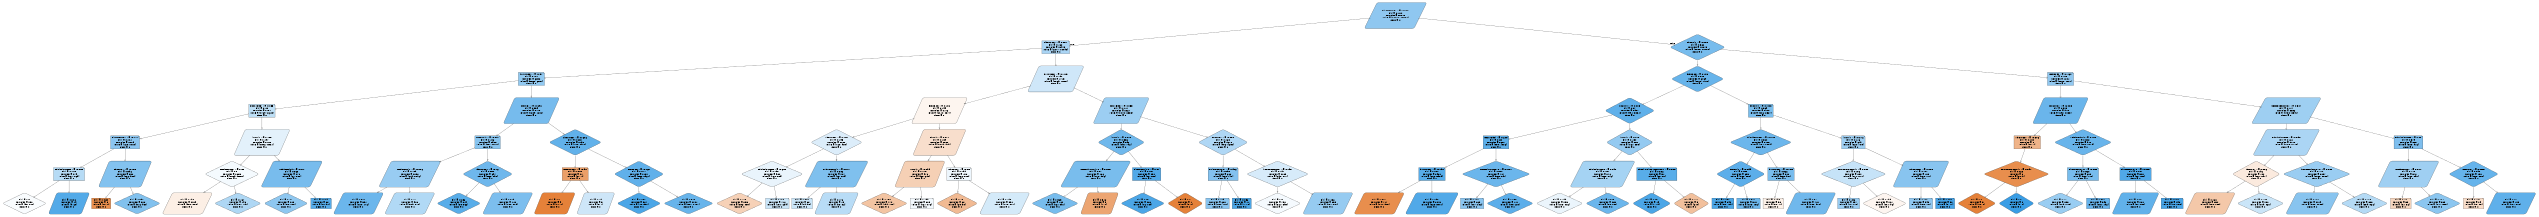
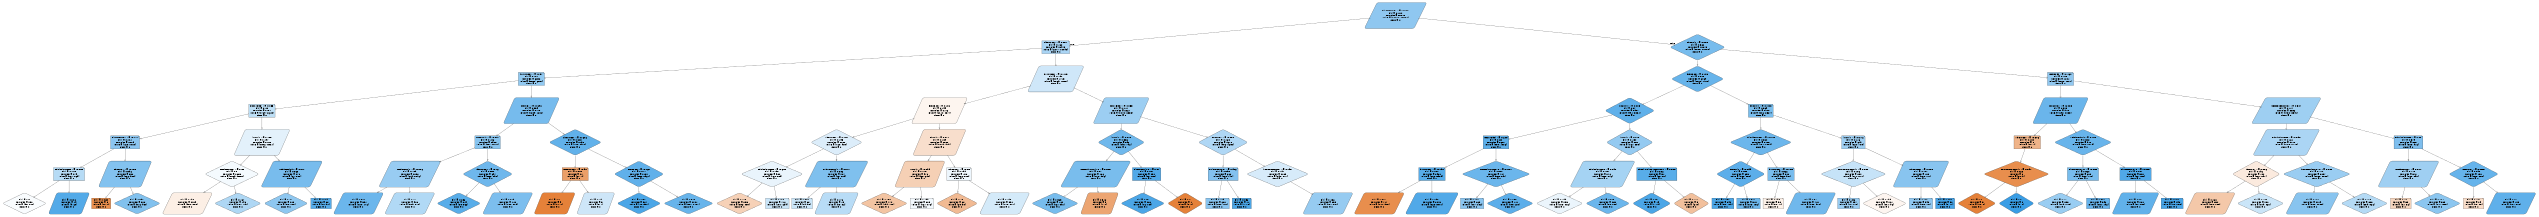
node "gini = 0.5 samples = 752 value = [564, 593] class = 1": removed
